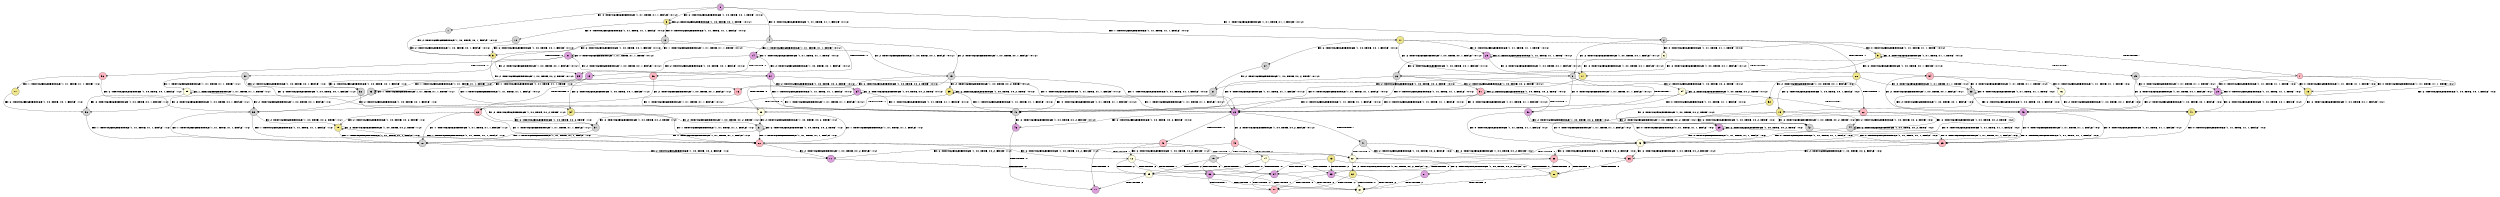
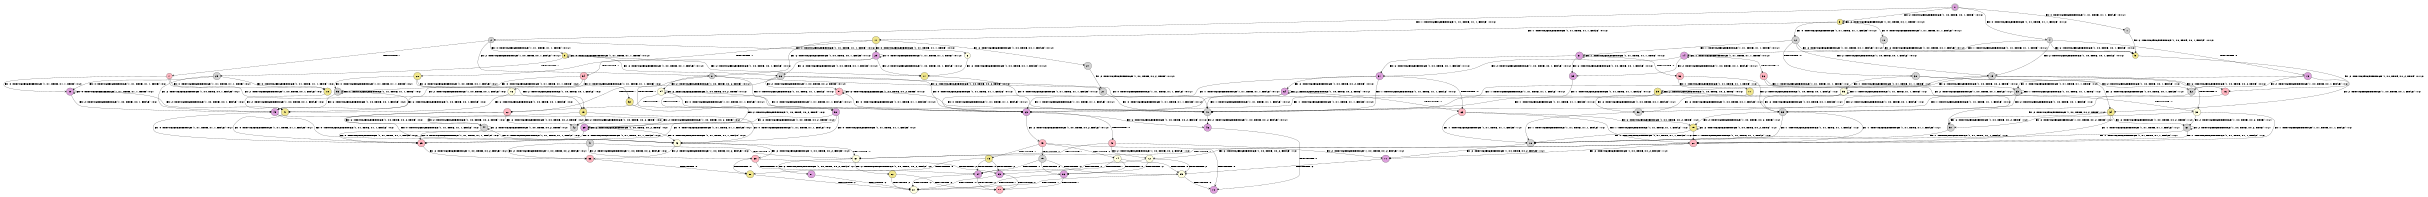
edge "23" -> "47": removed, label "TERMINATE !1"
edge "49" -> "73": added, label "TERMINATE !1"
